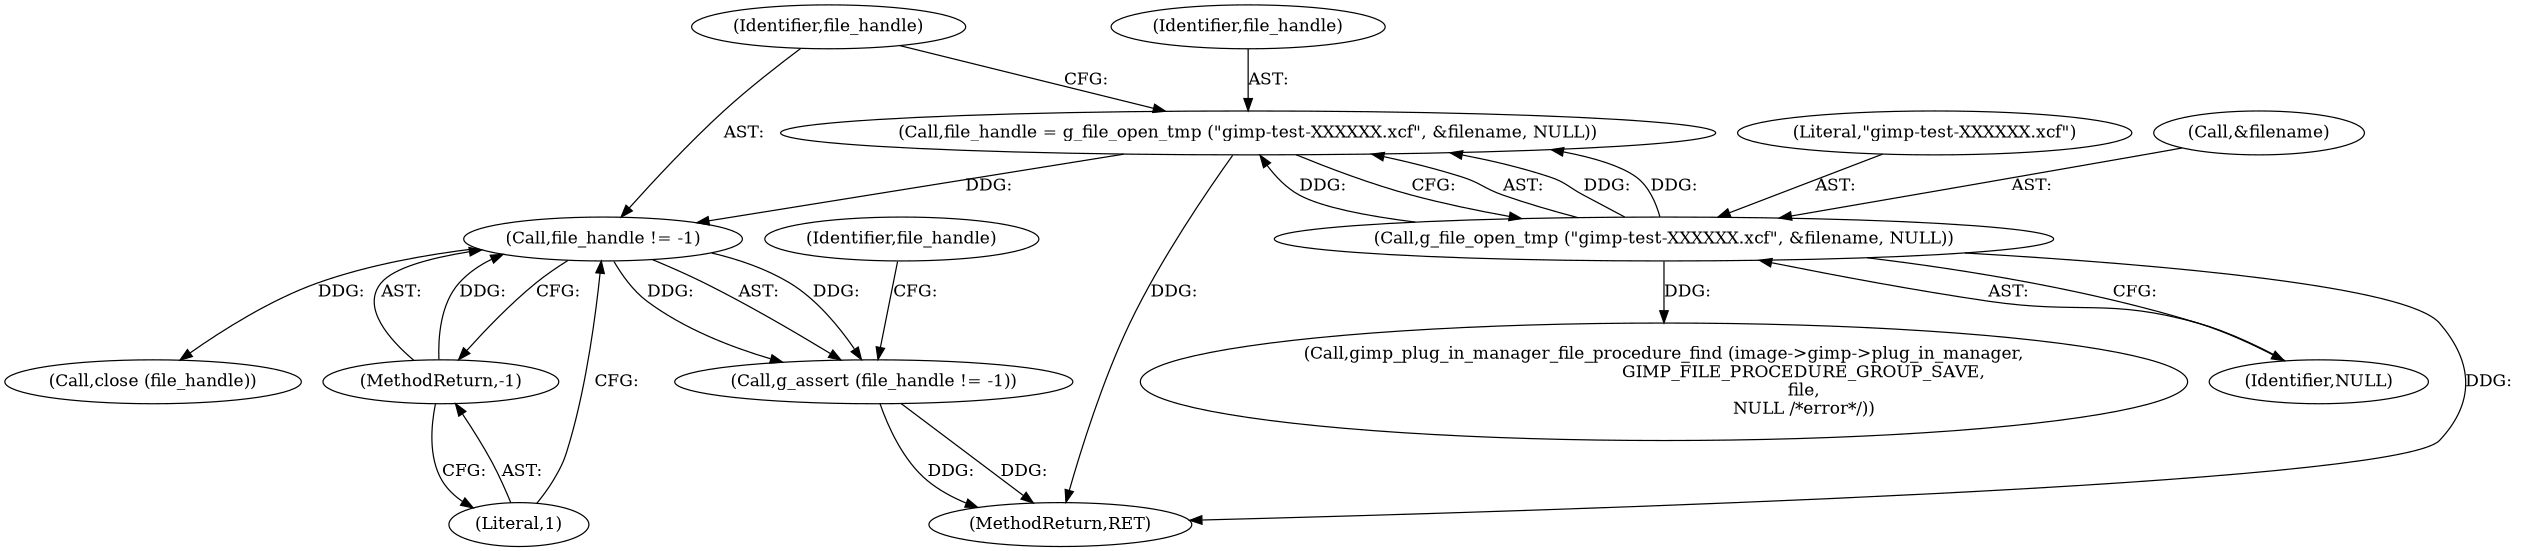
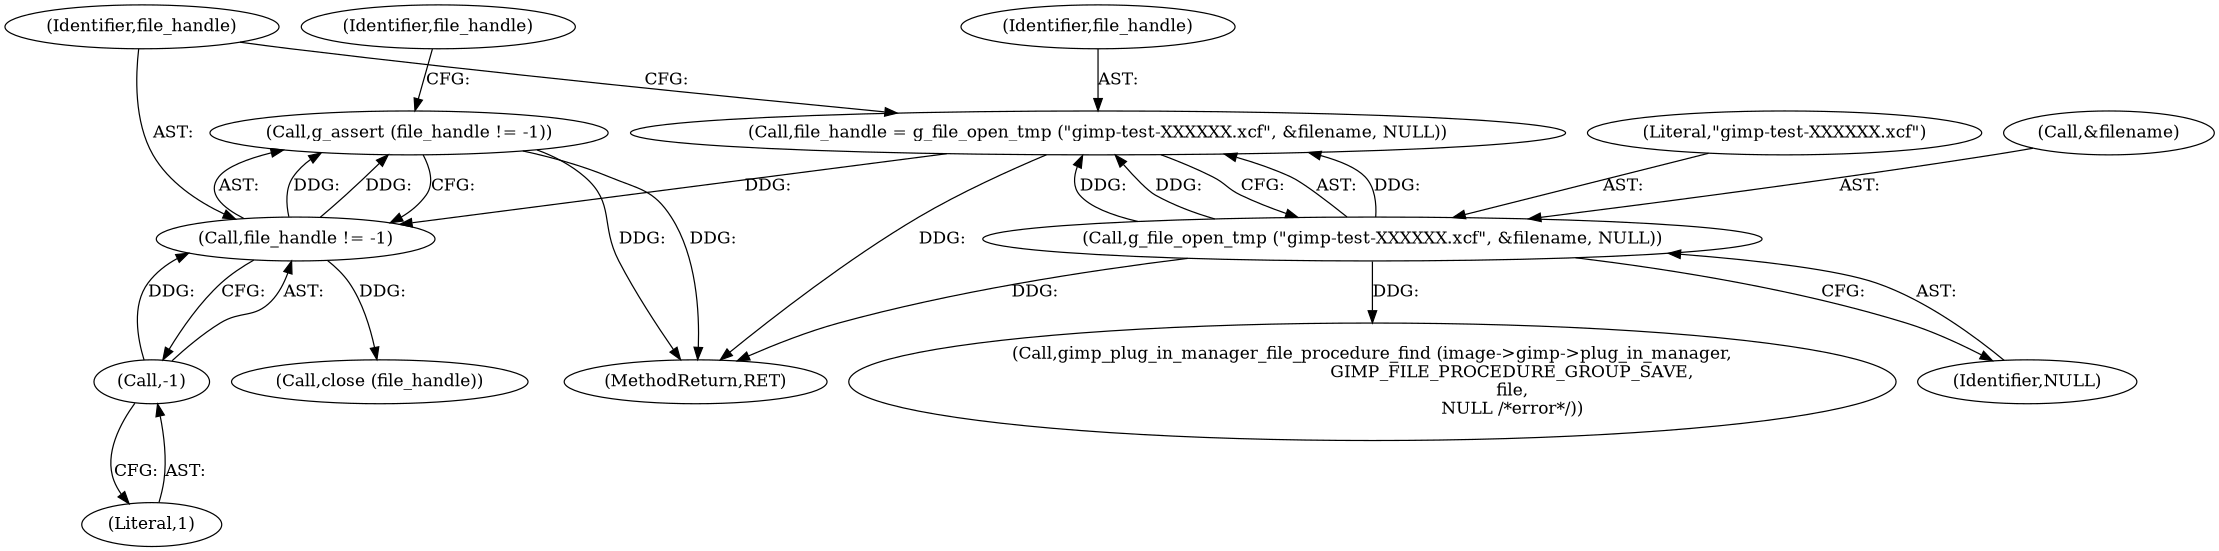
node "(MethodReturn,-1)": label "(MethodReturn,-1)" -> "(Call,-1)"
edge "(Literal,1)" -> "(Call,file_handle != -1)": now "(Call,g_assert (file_handle != -1))" -> "(Call,file_handle != -1)"
